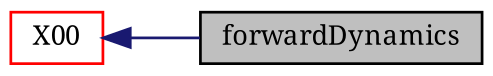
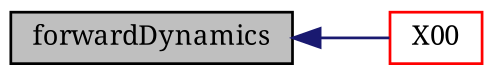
edge "forwardDynamics" -> "X00": reversed
